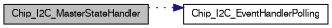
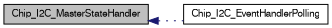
edge "Chip_I2C_MasterStateHandler" -> "Chip_I2C_EventHandlerPolling": reversed
